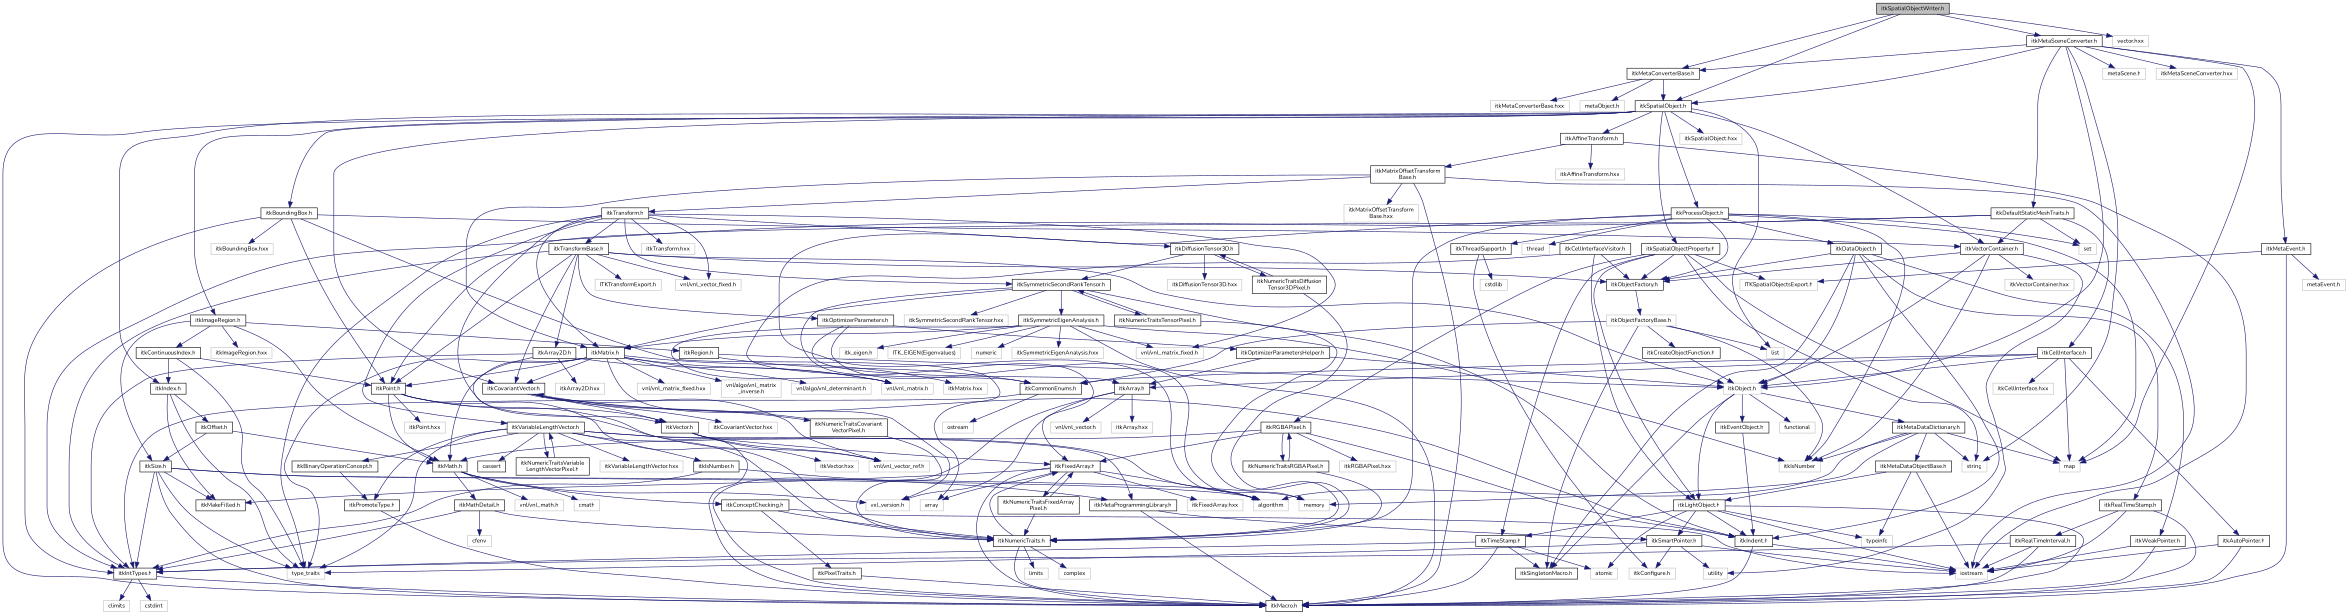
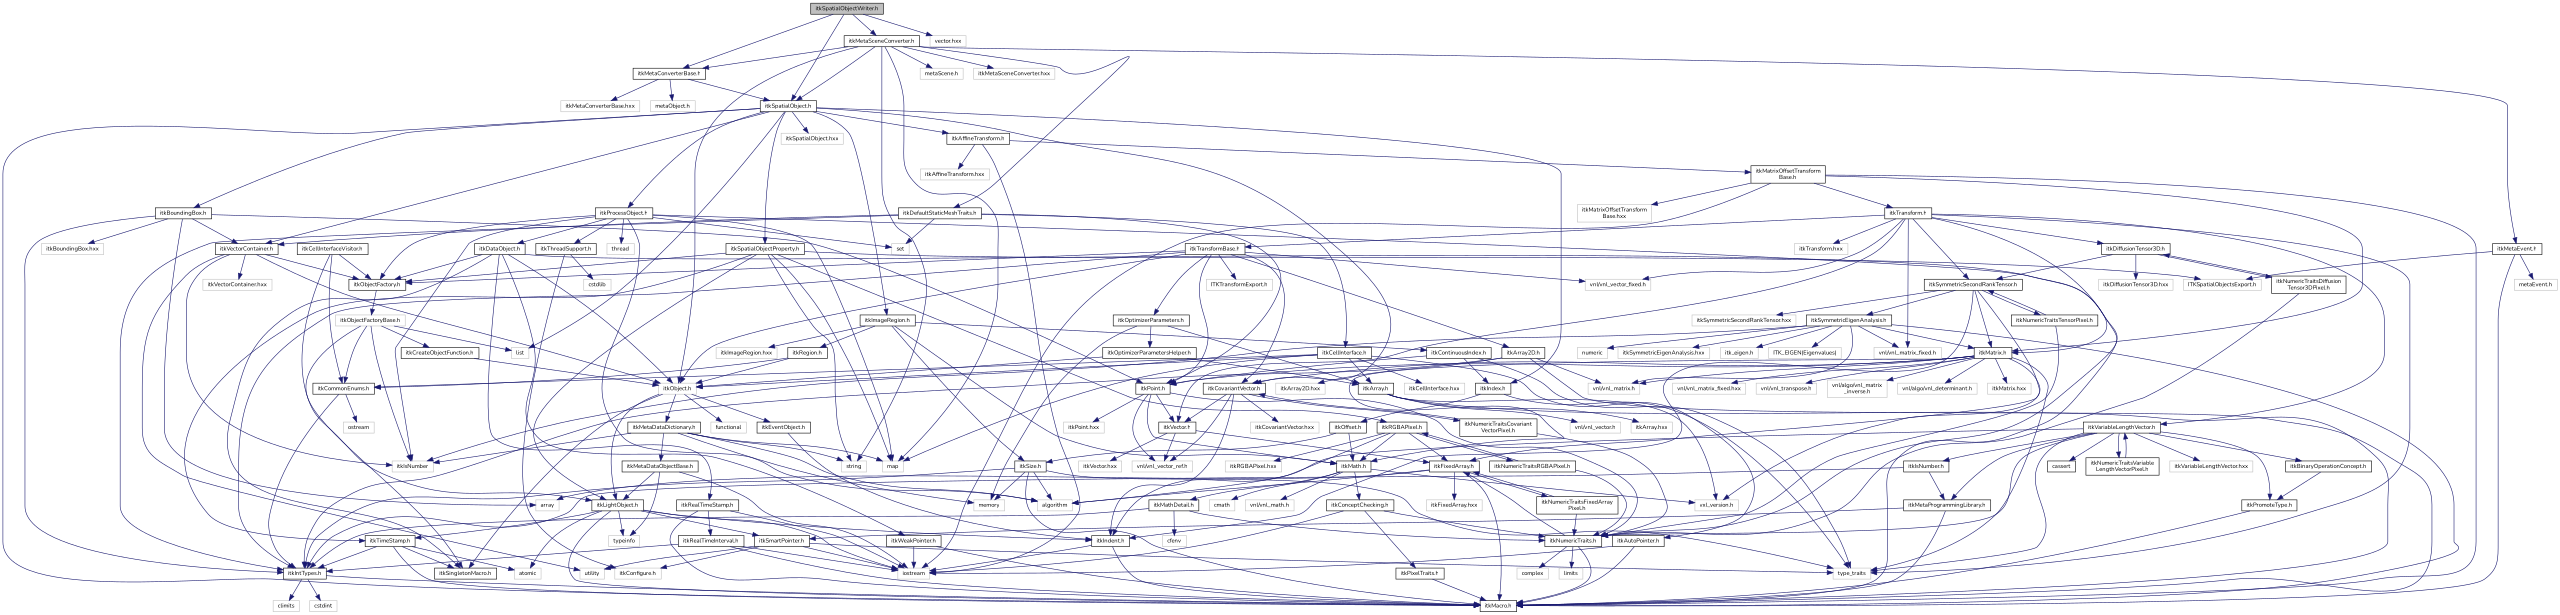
node "vnl/vnl_transpose.h": added
edge "itkDataObject.h" -> "itkIndent.h": now "itkDataObject.h" -> "itkMacro.h"
node "itkMakeFilled.h": removed
